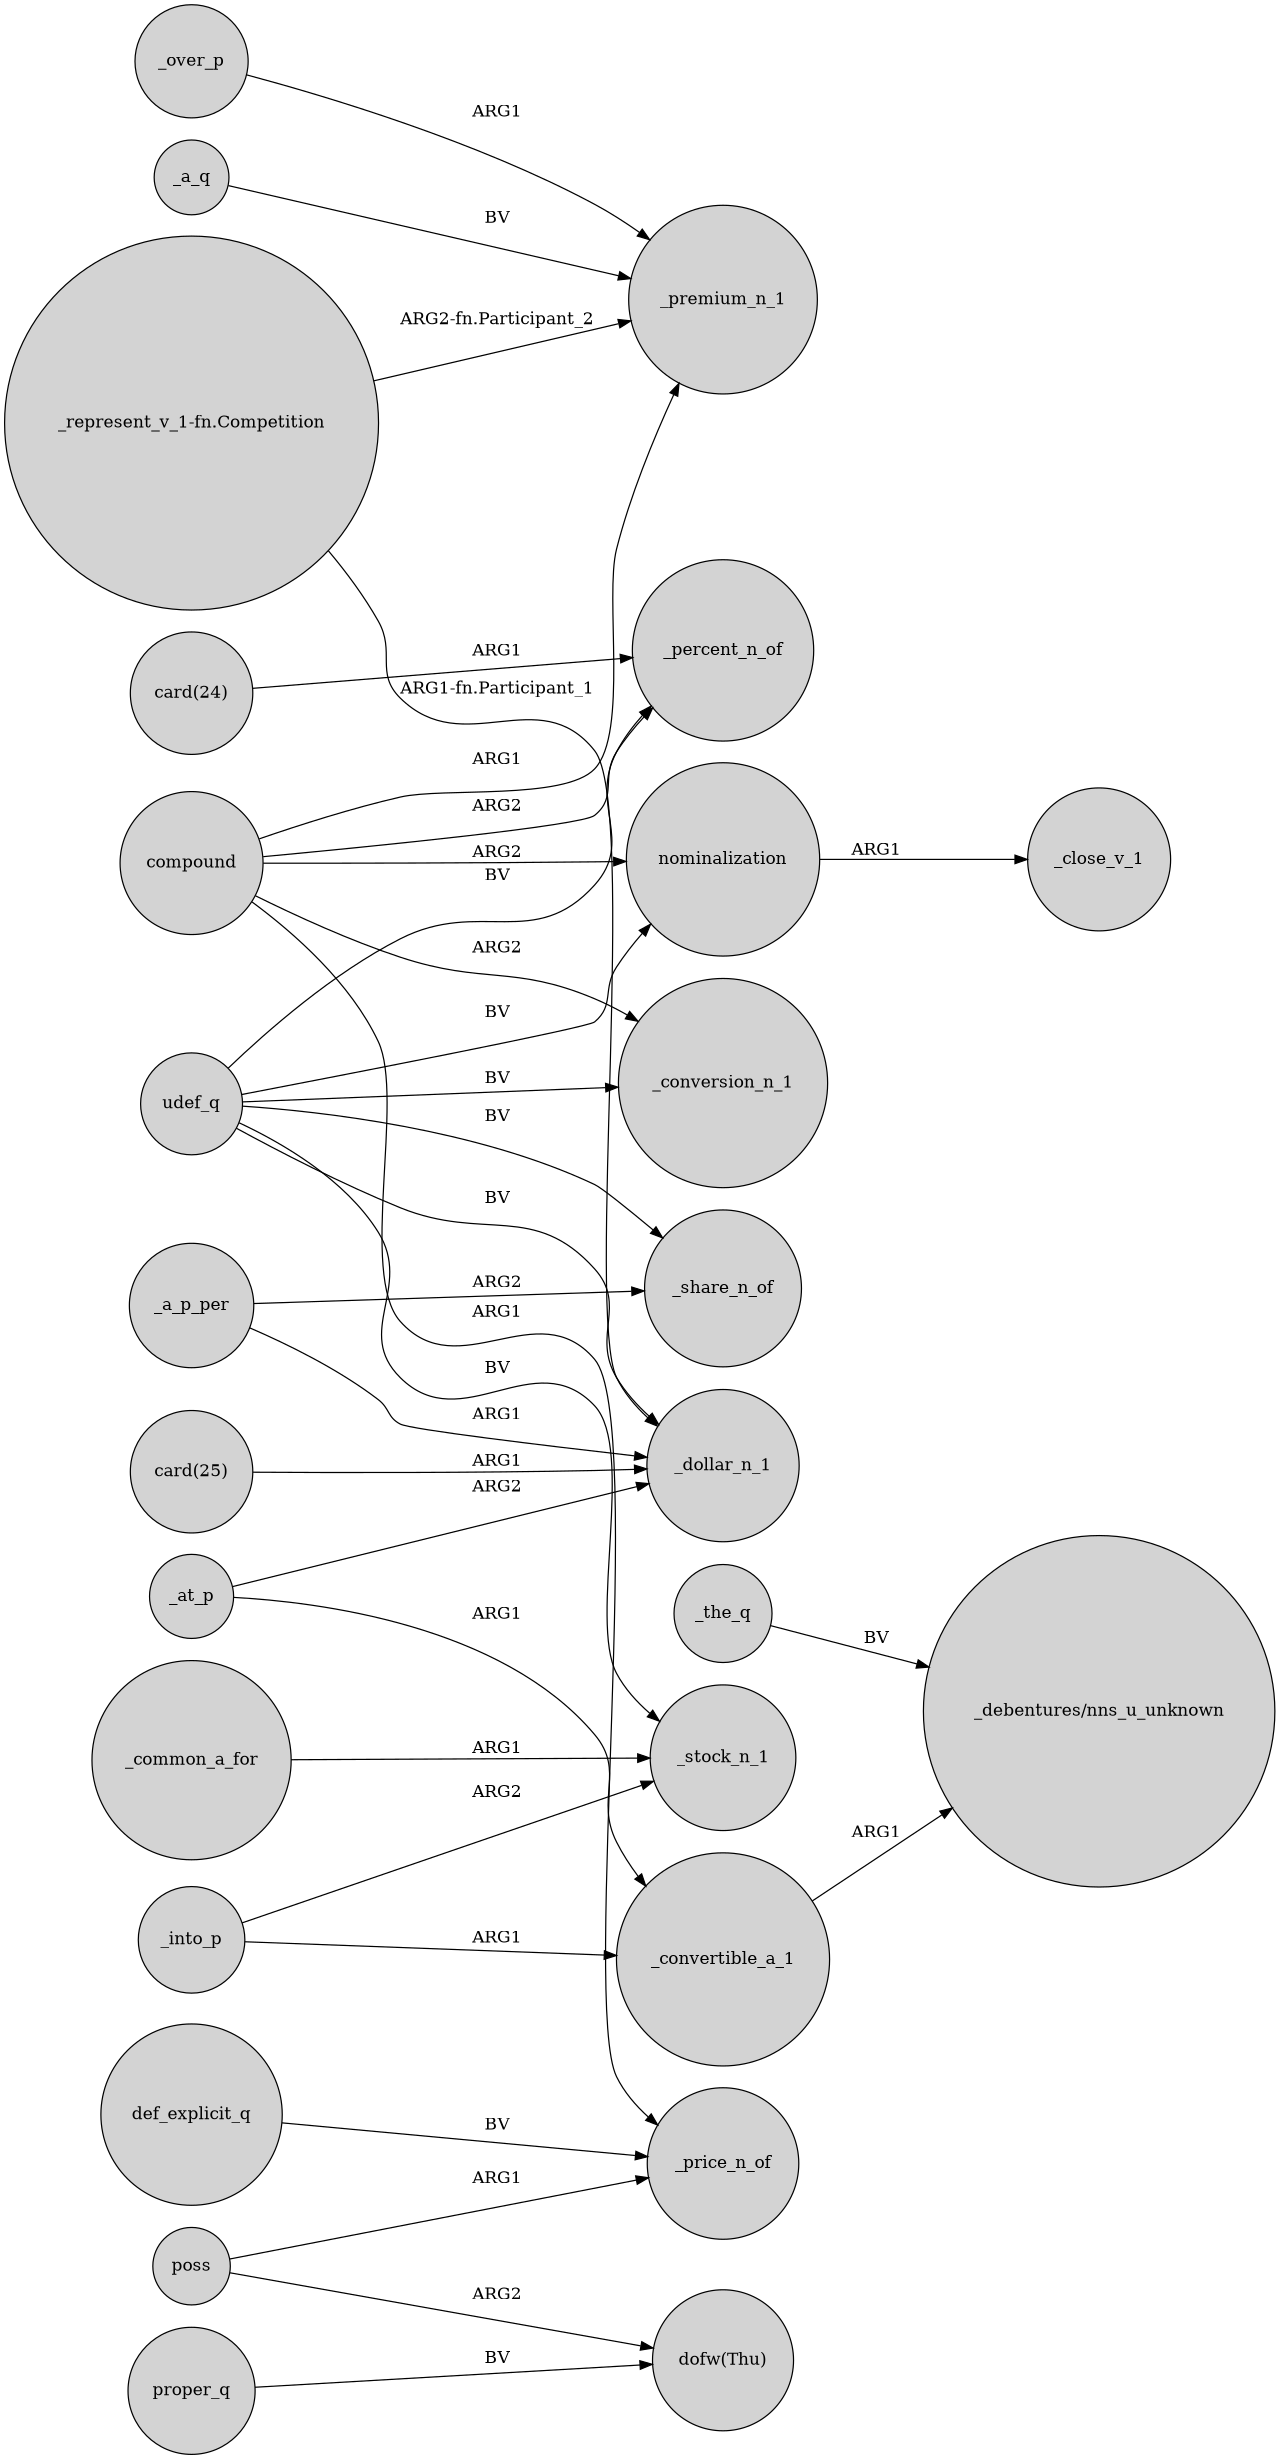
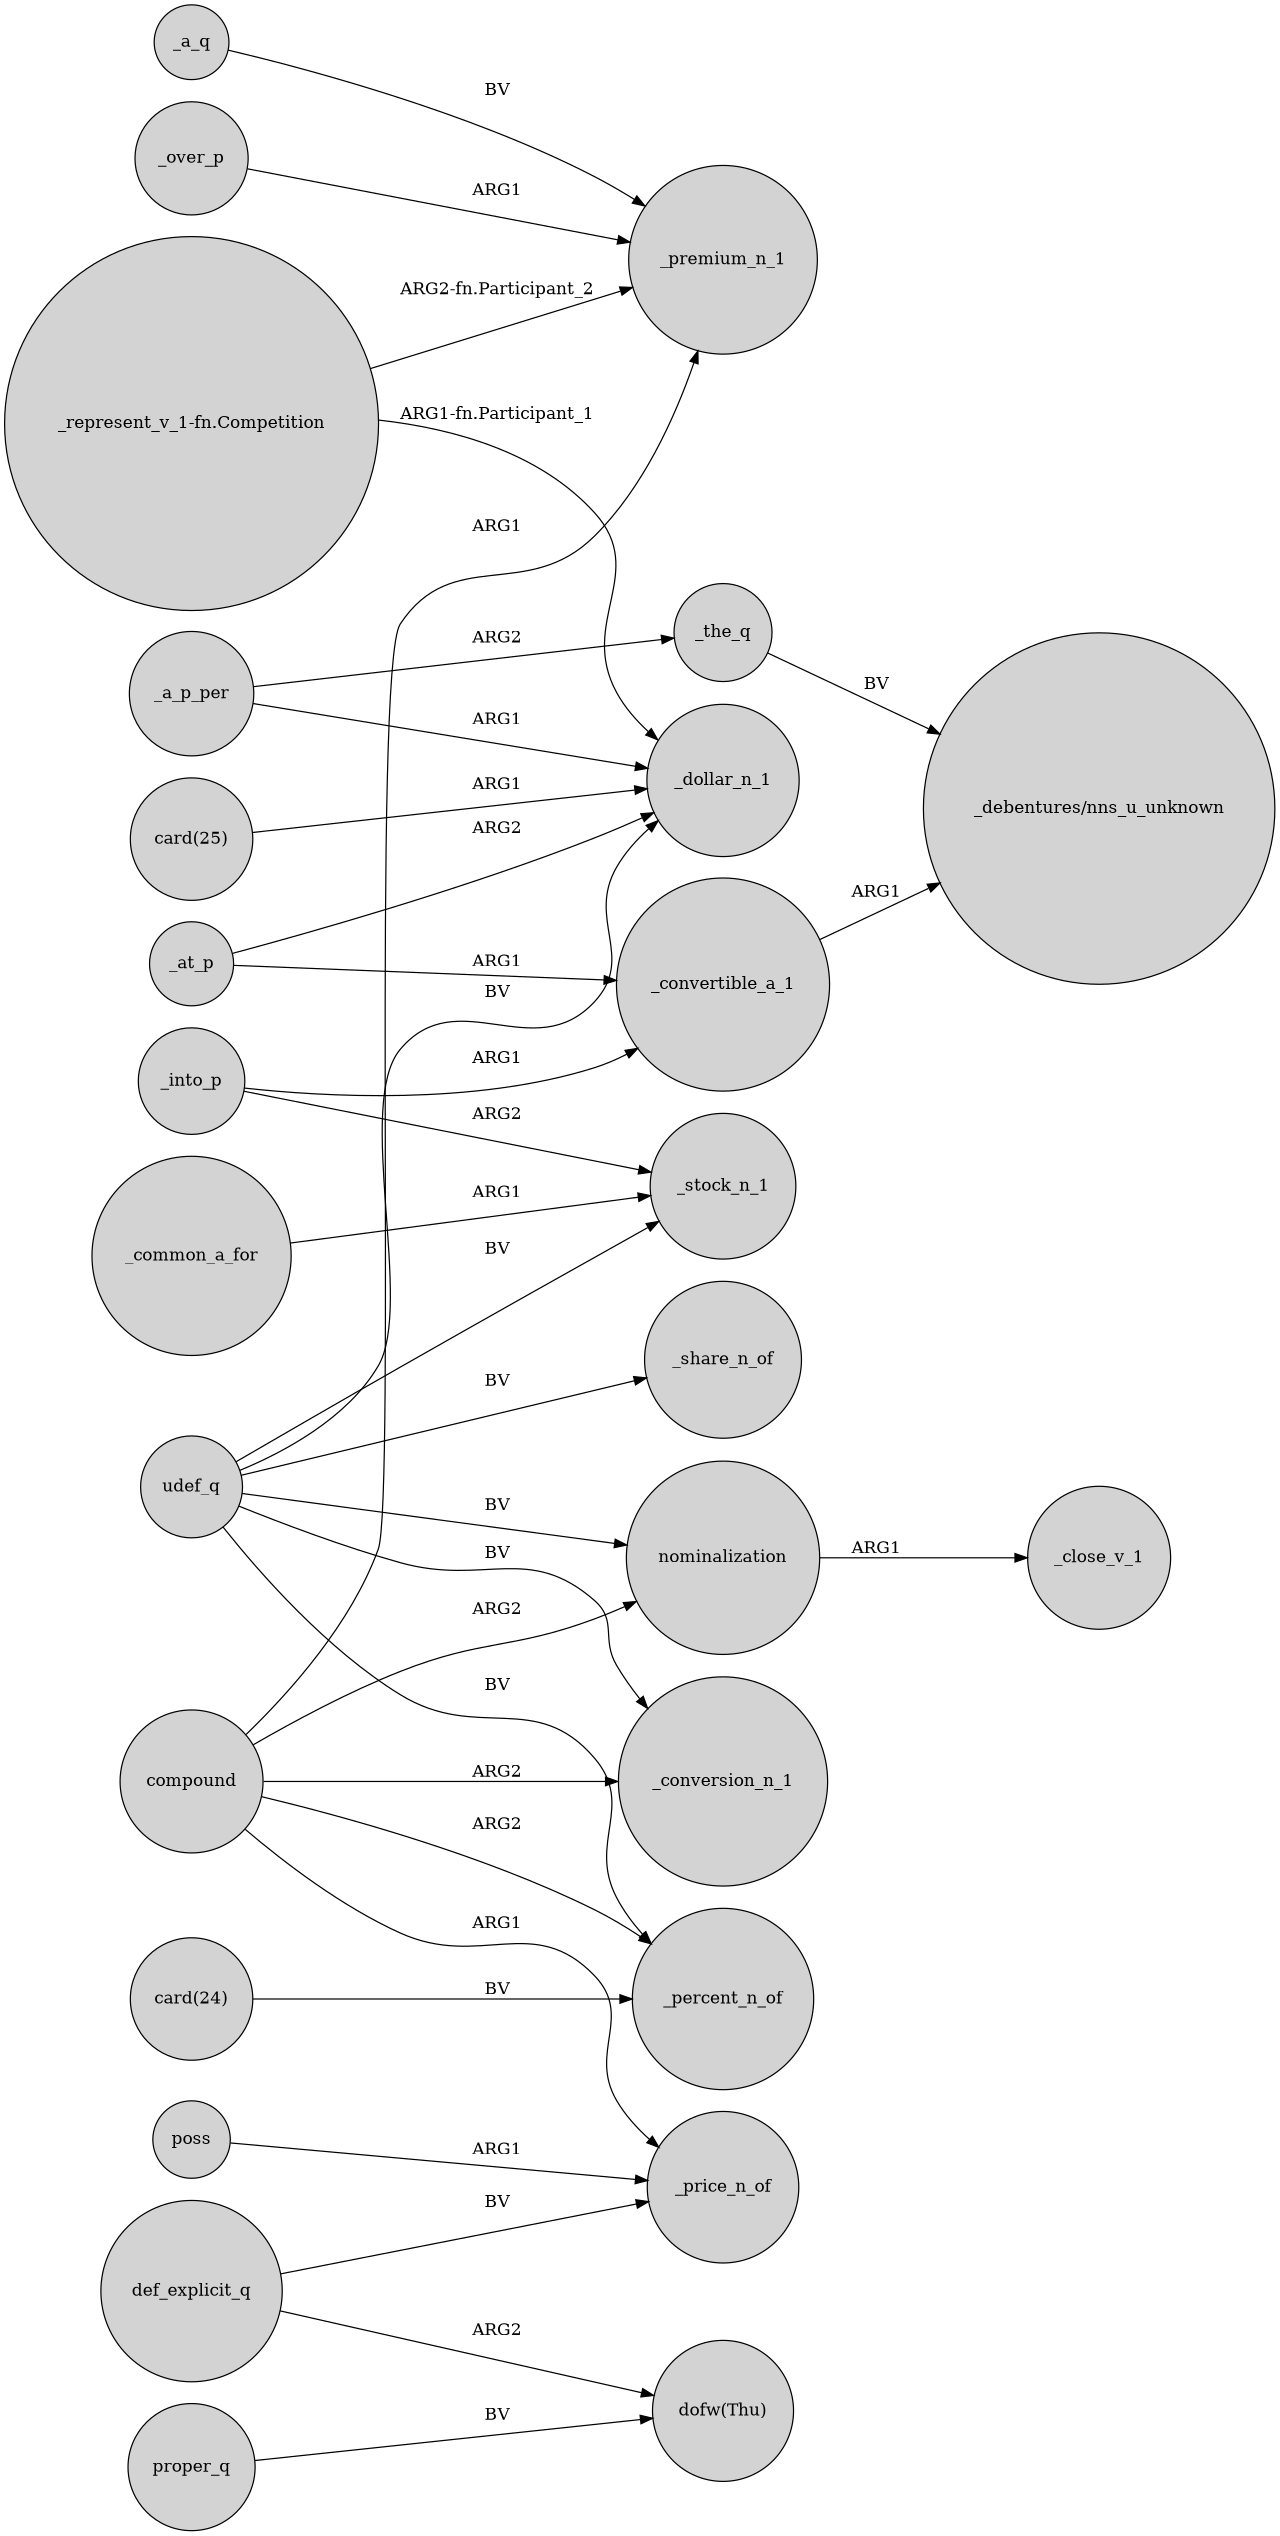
edge "card(24)" -> "_percent_n_of": label "ARG1" -> "BV"
edge "_a_p_per" -> "_share_n_of": now "_a_p_per" -> "_the_q"
edge "poss" -> "dofw(Thu)": now "def_explicit_q" -> "dofw(Thu)"
